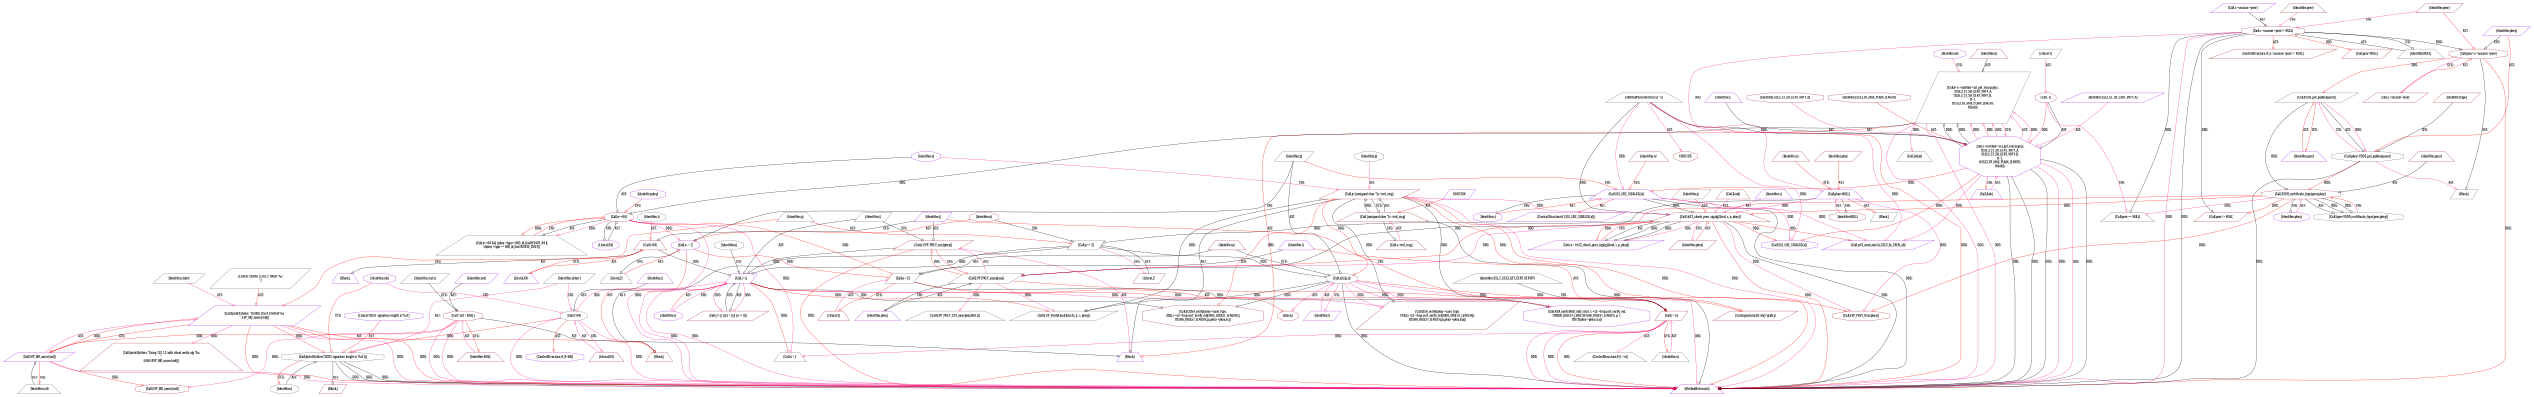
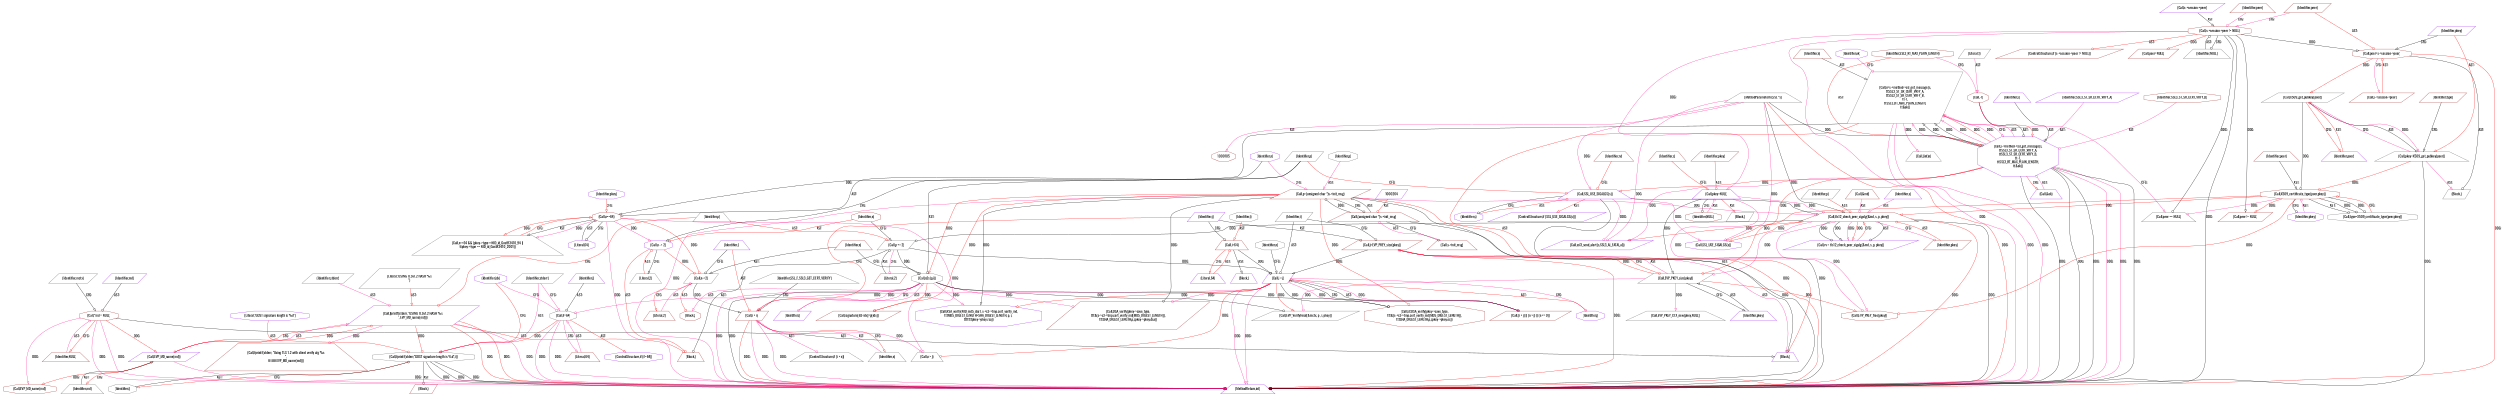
edge "(Identifier,SSL3_RT_MAX_PLAIN_LENGTH)" -> "(Call,-1)": added, label "CFG:"
node "(Call,pkey=X509_get_pubkey(peer))": shape octagon -> trapezium
edge "(Call,p=(unsigned char *)s->init_msg)" -> "(Call,EVP_VerifyFinal(&mctx, p , i, pkey))": removed, label "DDG:"
